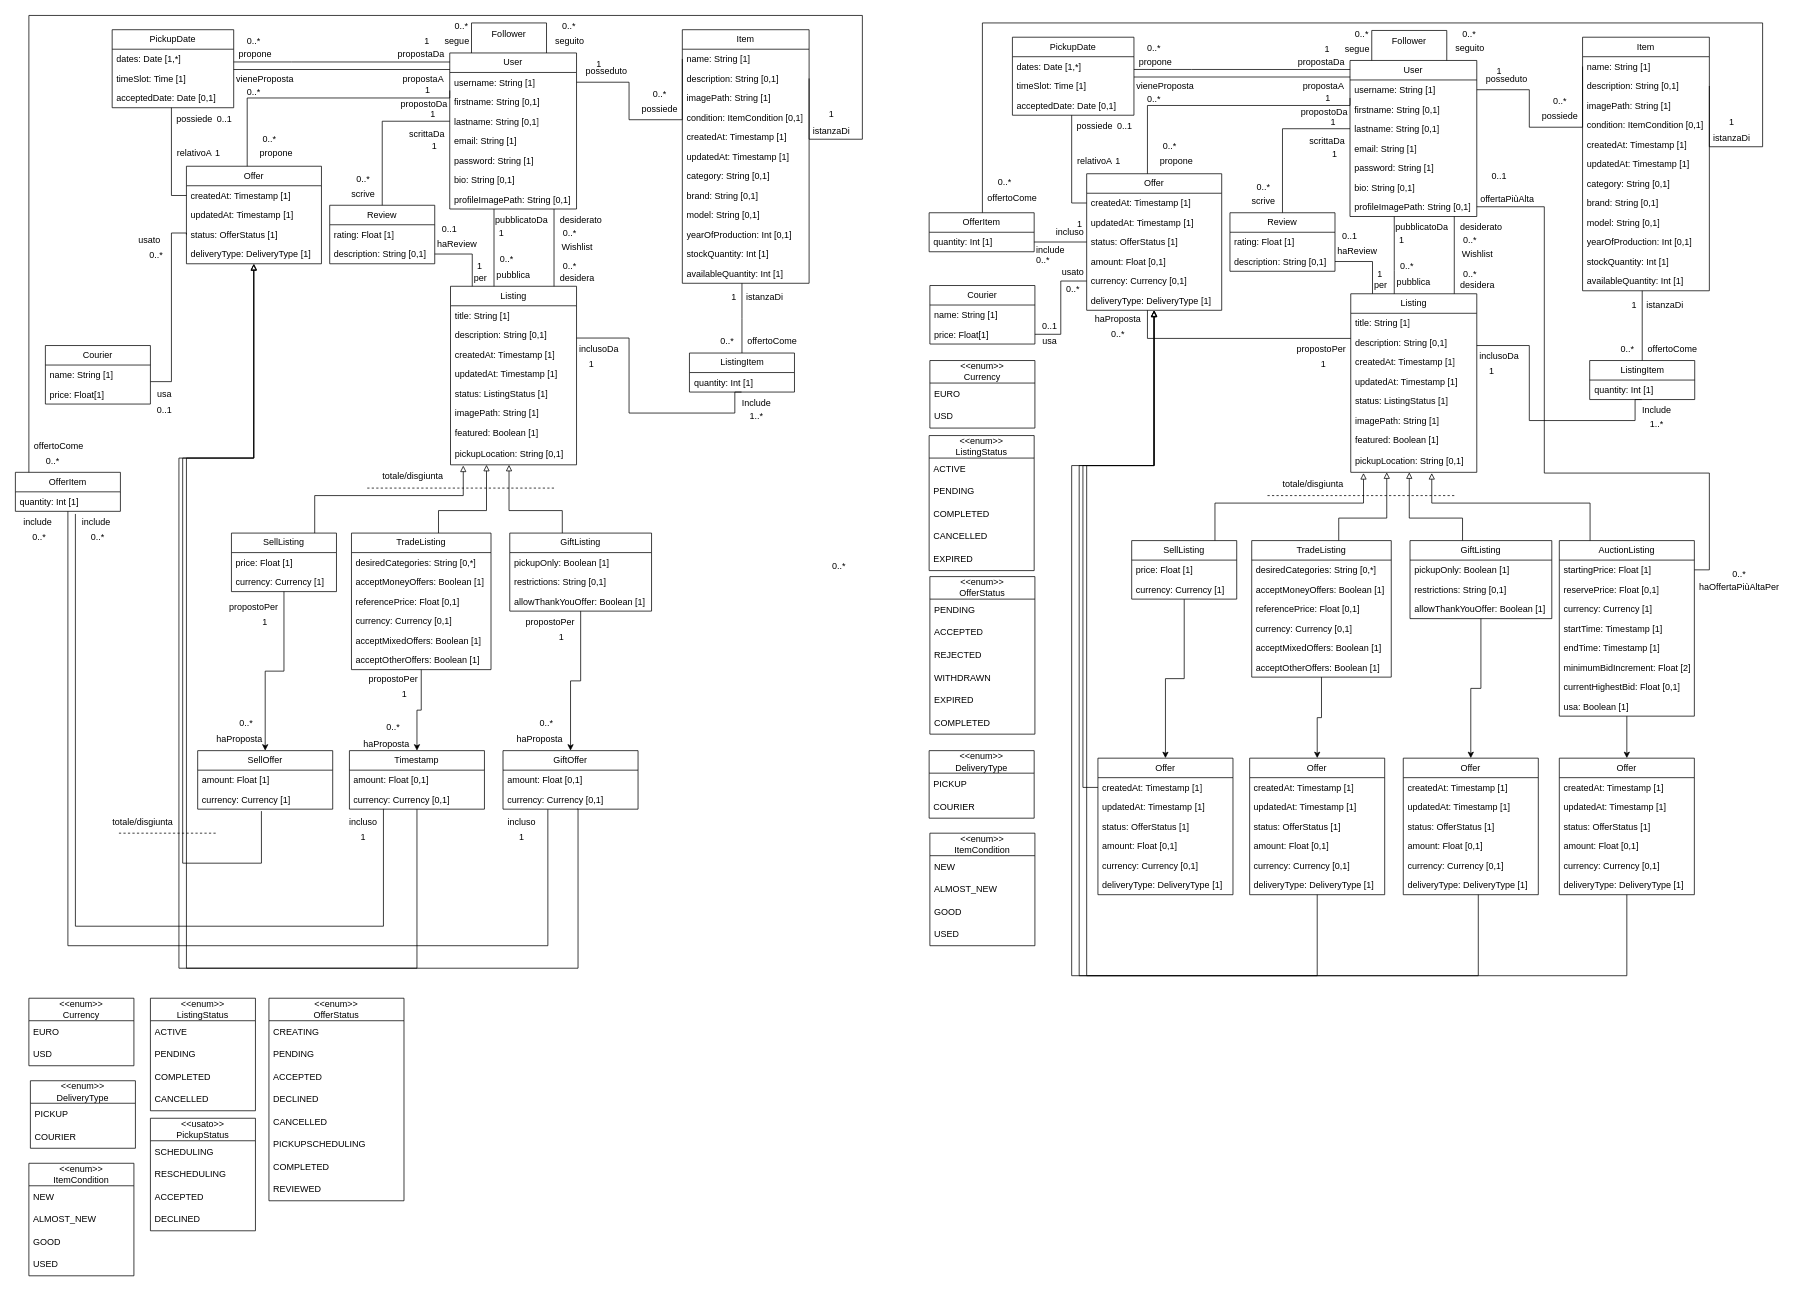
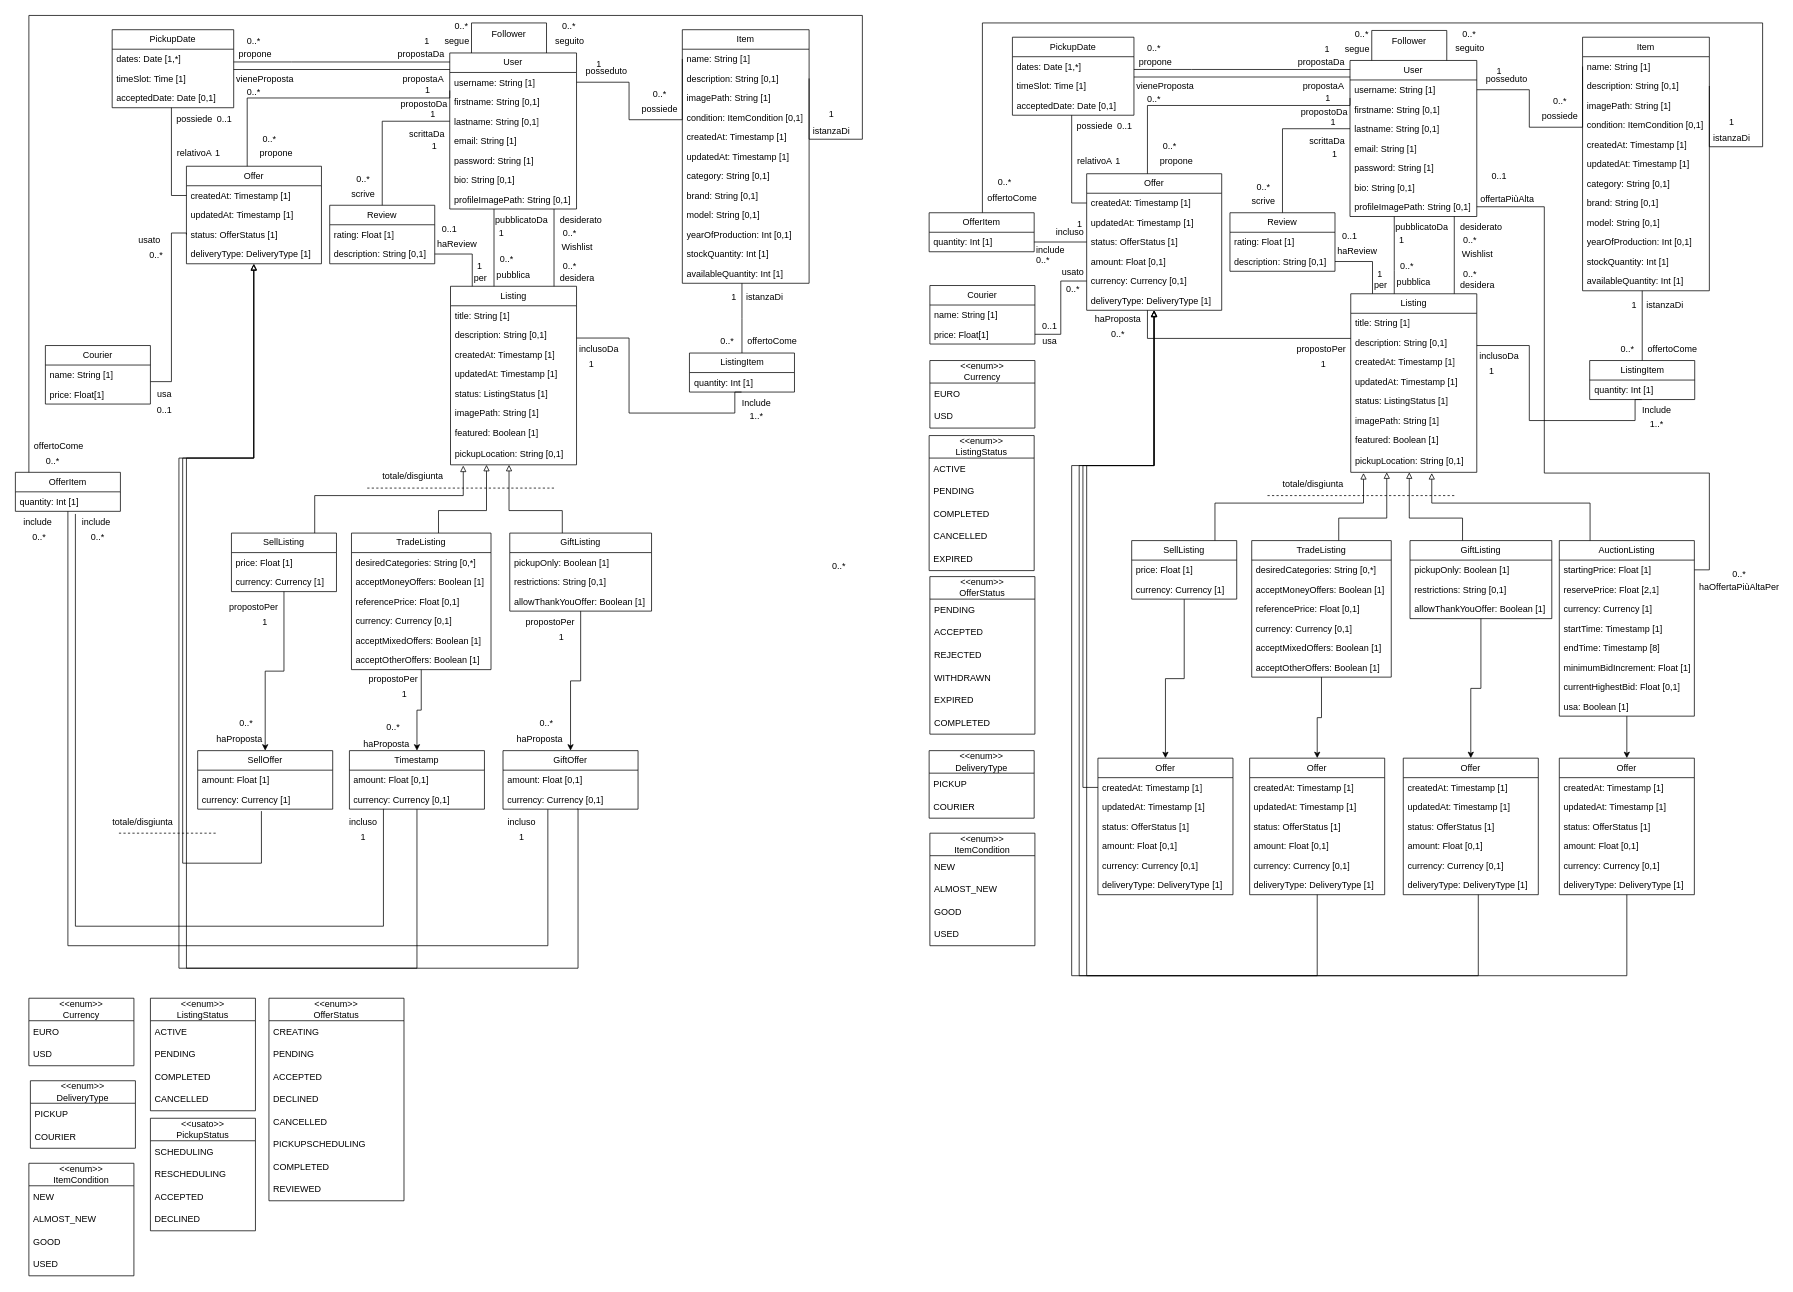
node "reservePrice: Float [0,1]": label "reservePrice: Float [0,1]" -> "reservePrice: Float [2,1]"
node "endTime: Timestamp [1]": label "endTime: Timestamp [1]" -> "endTime: Timestamp [8]"
node "minimumBidIncrement: Float [2]": label "minimumBidIncrement: Float [2]" -> "minimumBidIncrement: Float [1]"
